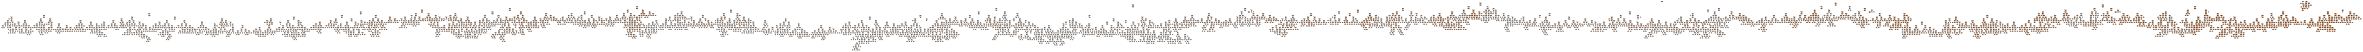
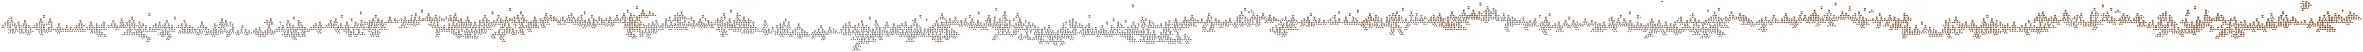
node "Factor 5 <= 0.24 mse = 1.09 samples = 14 value = 6.08": fillcolor #ea975c -> #fcefe6
